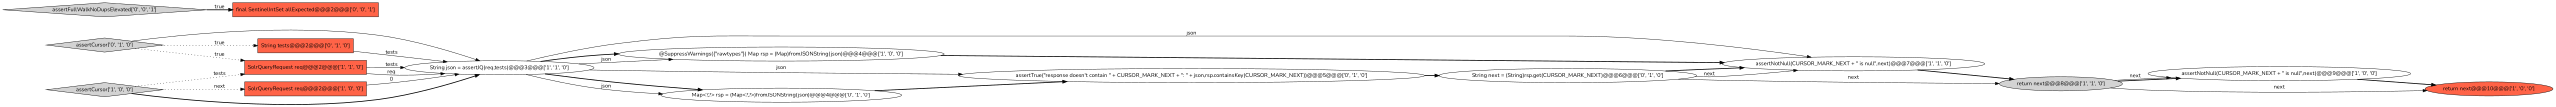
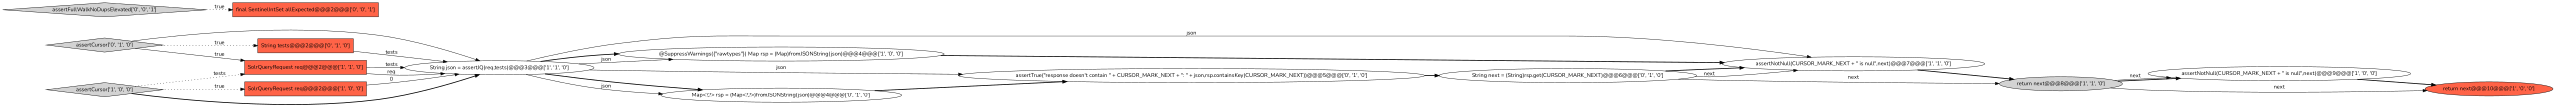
edge "assertFullWalkNoDupsElevated['0', '0', '1']" -> "final SentinelIntSet allExpected@@@2@@@['0', '0', '1']": style bold -> dotted
edge "assertCursor['0', '1', '0']" -> "SolrQueryRequest req@@@2@@@['1', '1', '0']": style dotted -> solid
edge "assertCursor['1', '0', '0']" -> "SolrQueryRequest req@@@2@@@['1', '0', '0']": label "next" -> "true"
